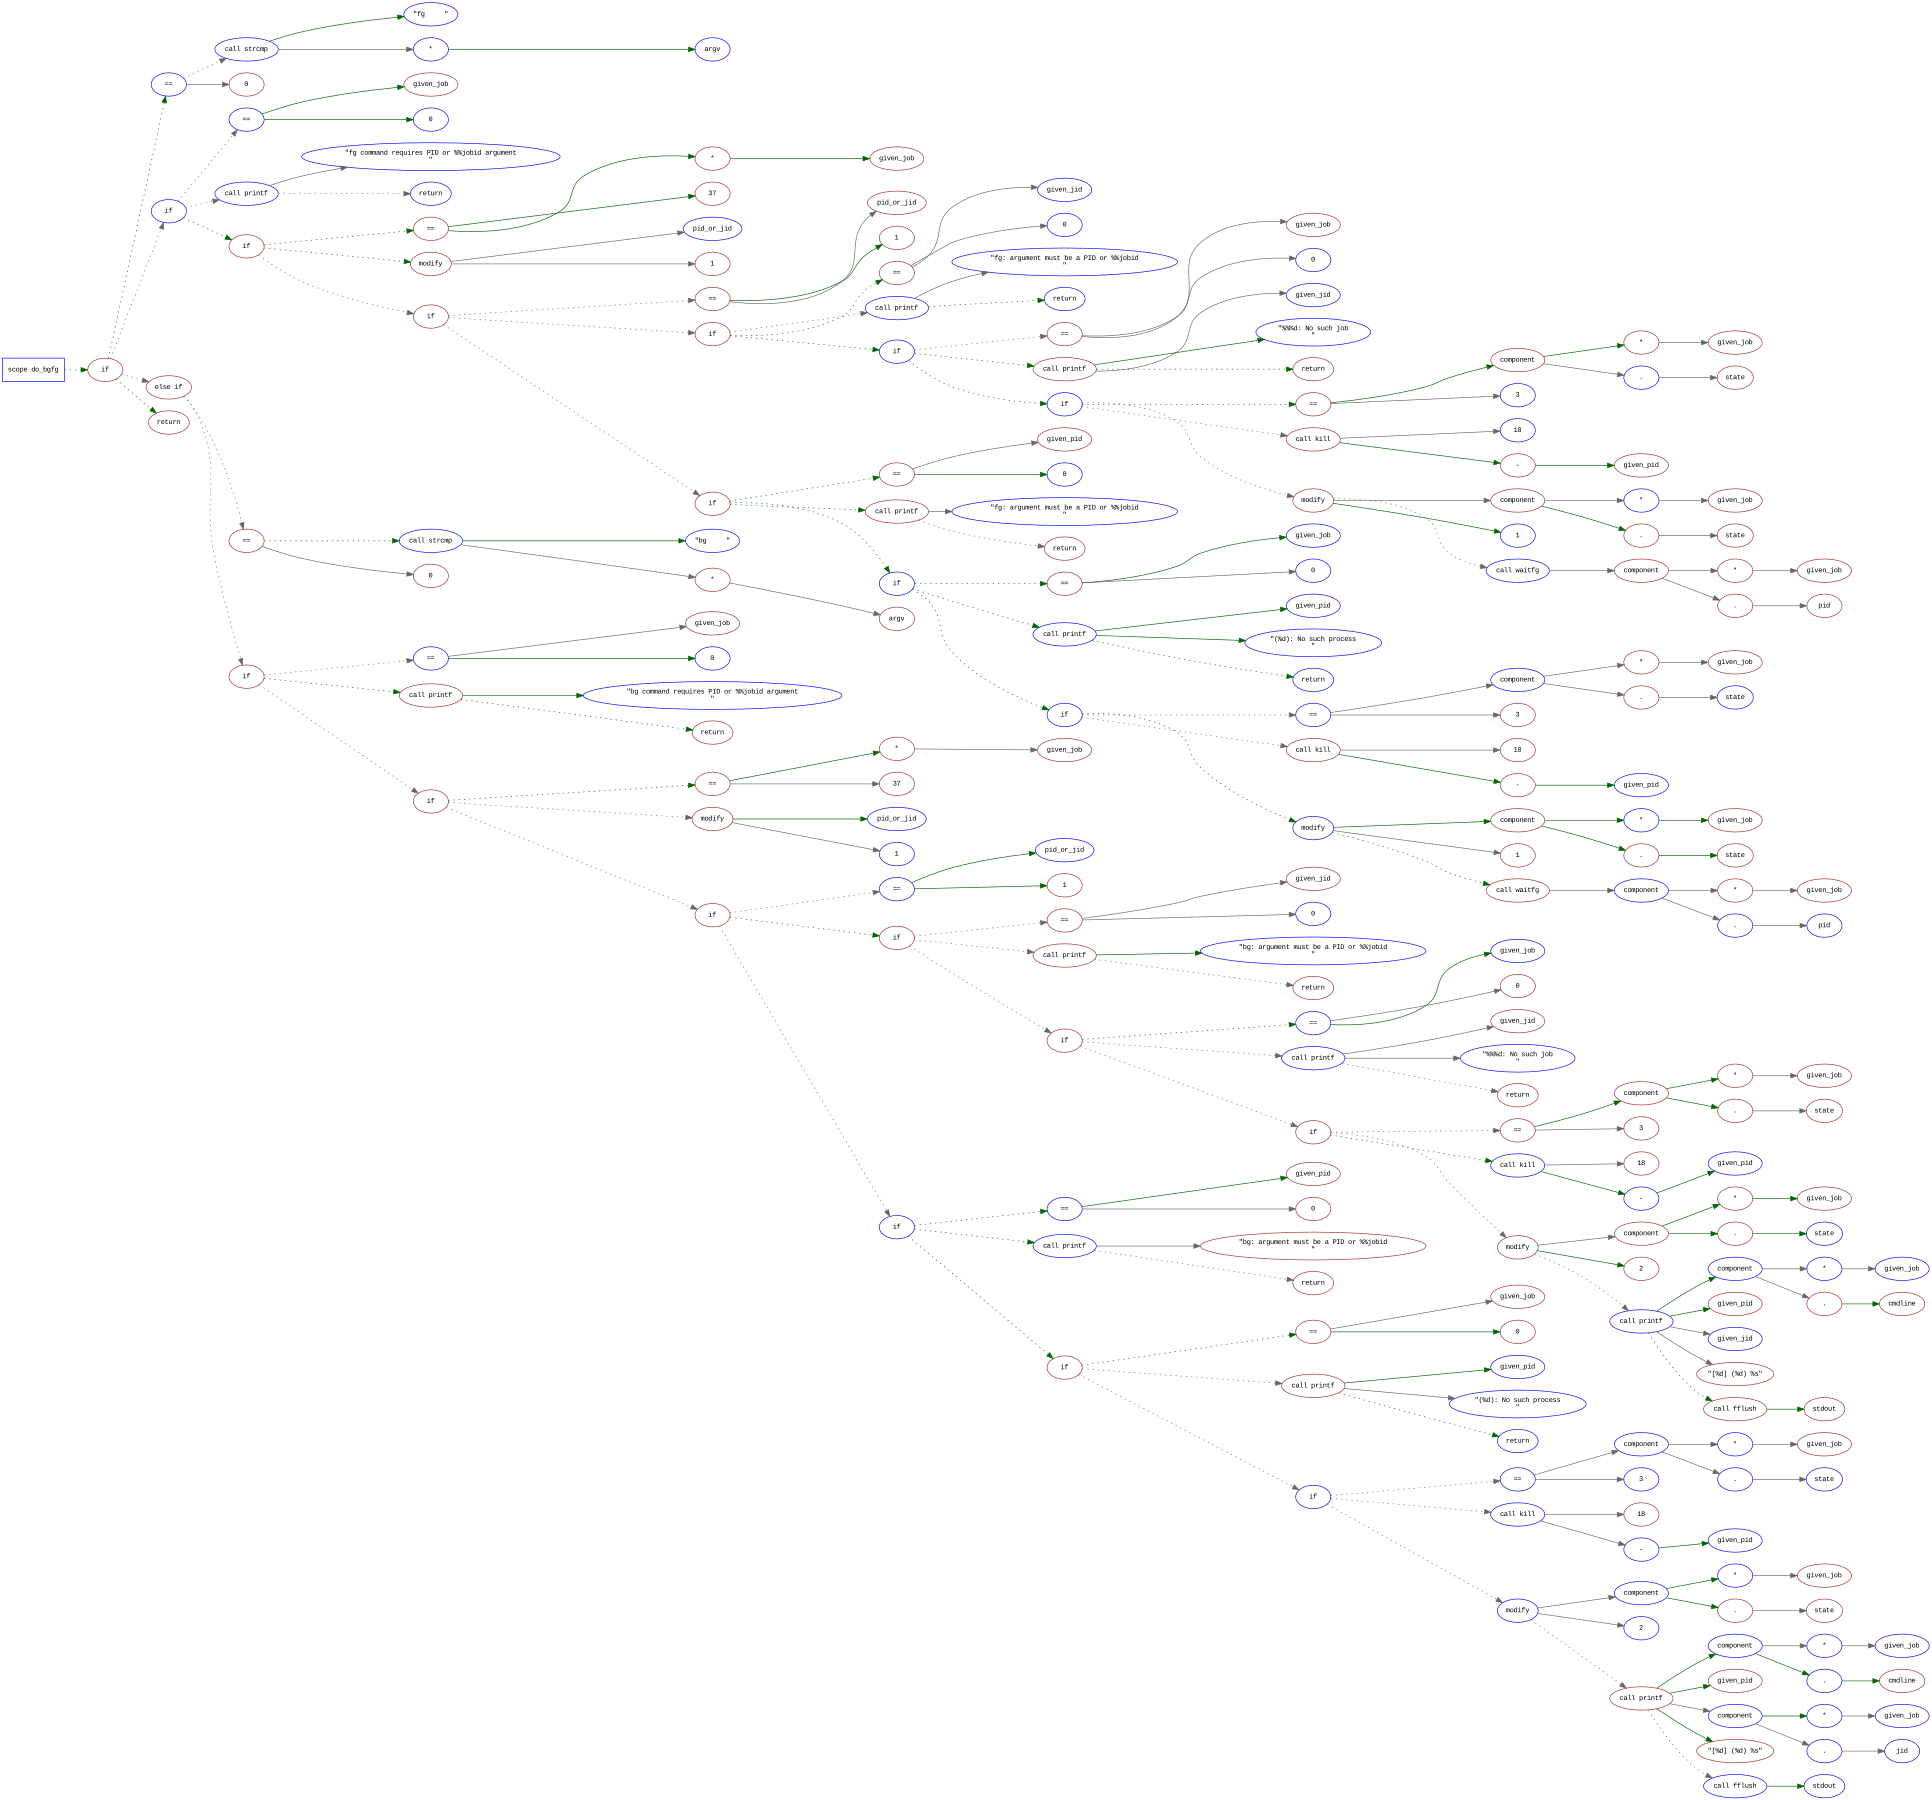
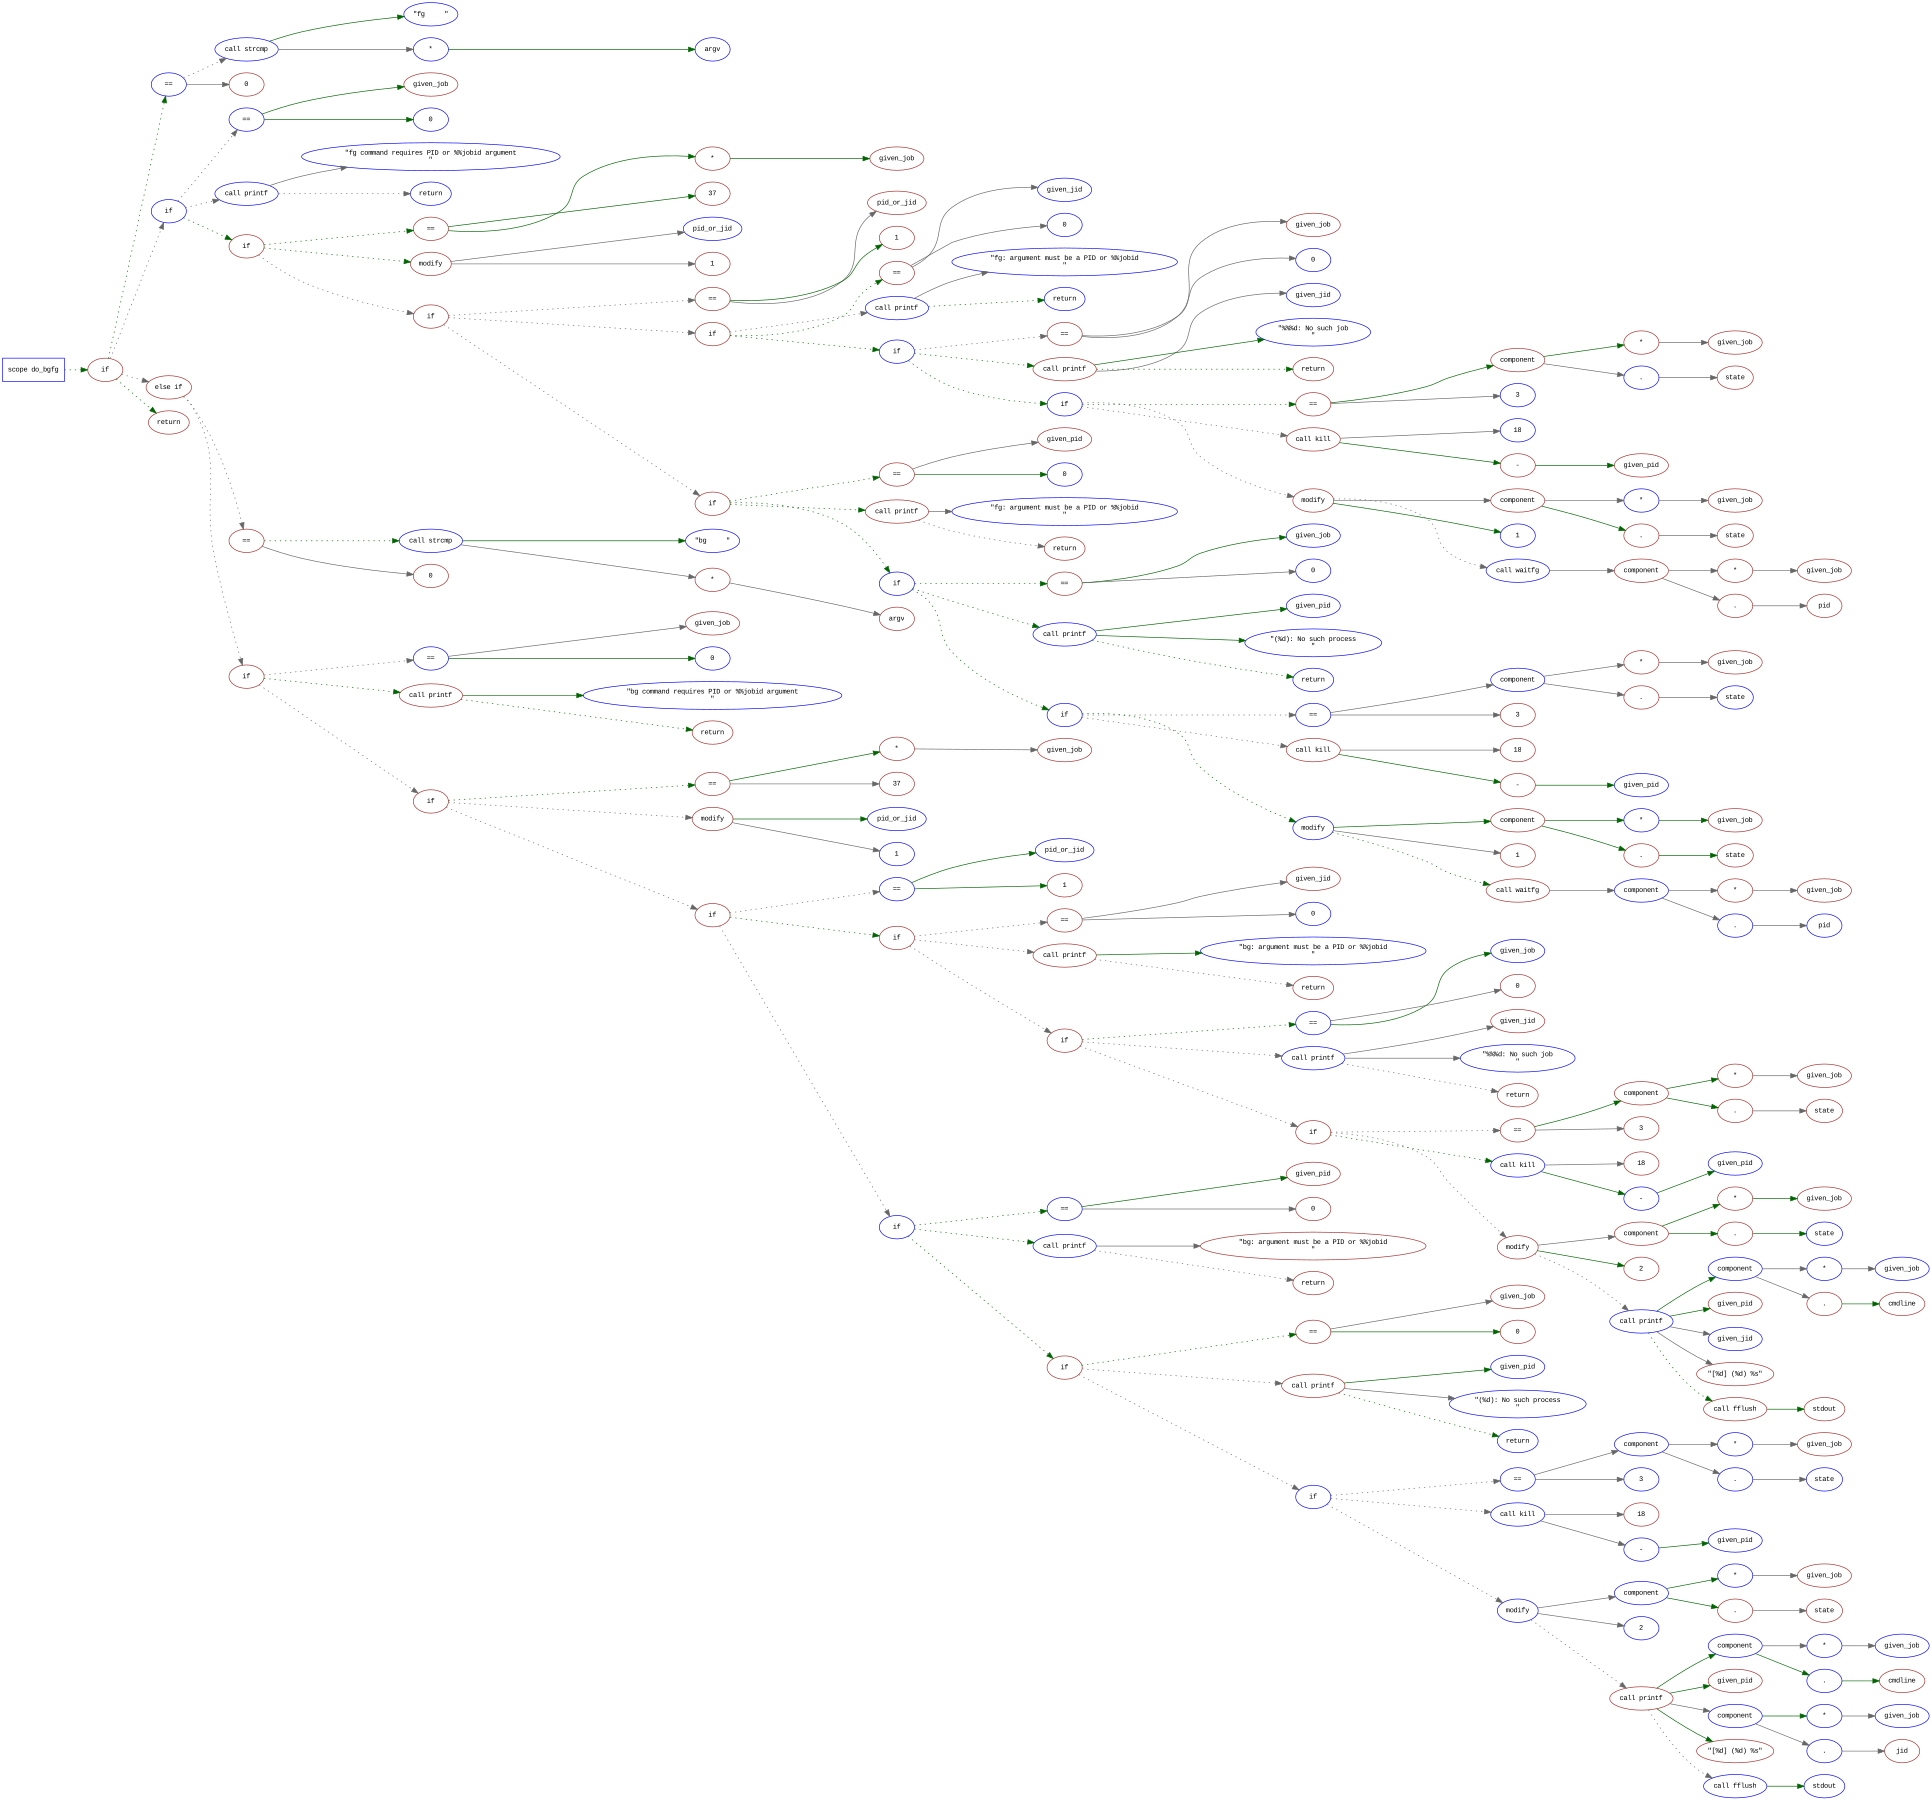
node "jid": color blue -> brown
